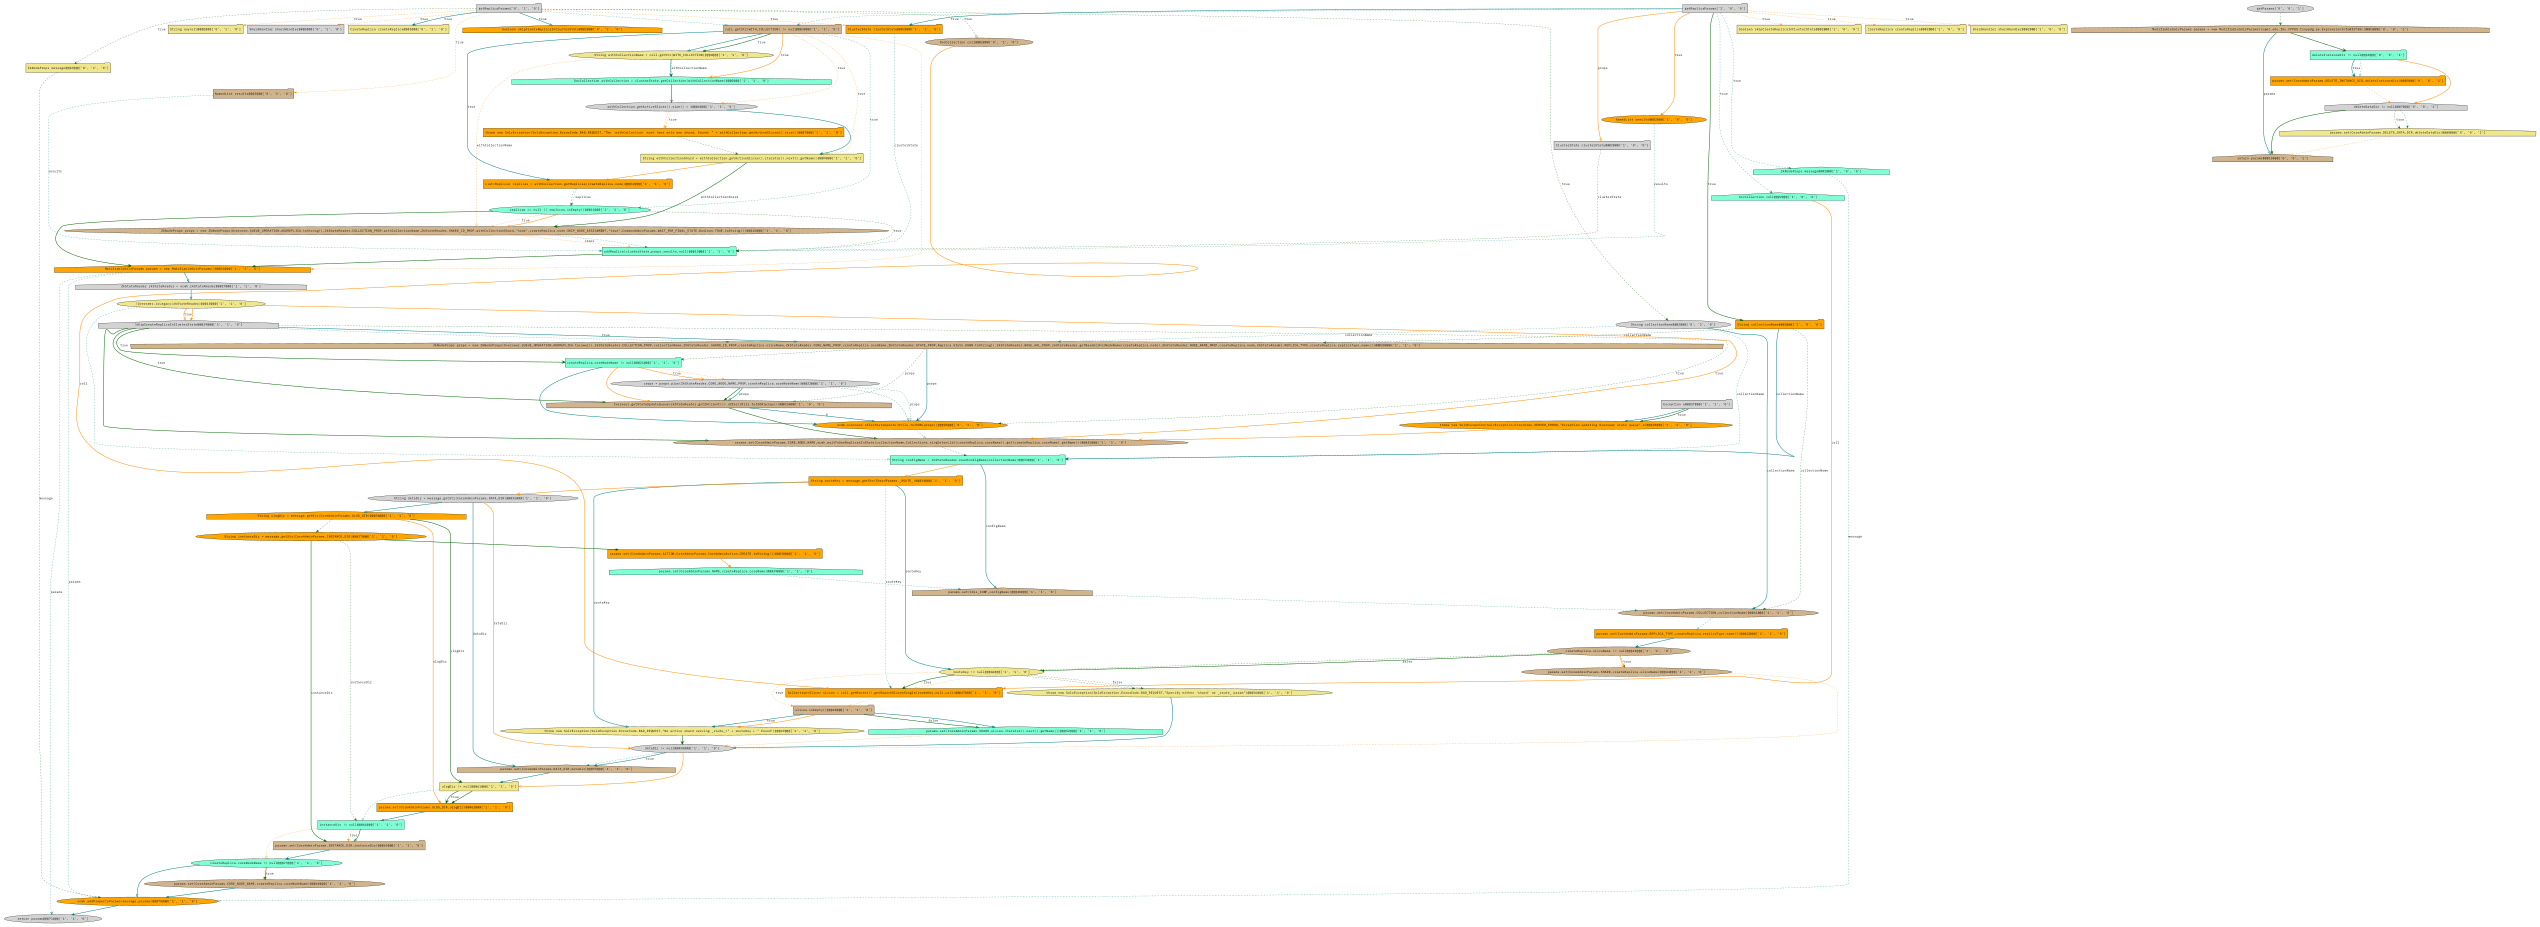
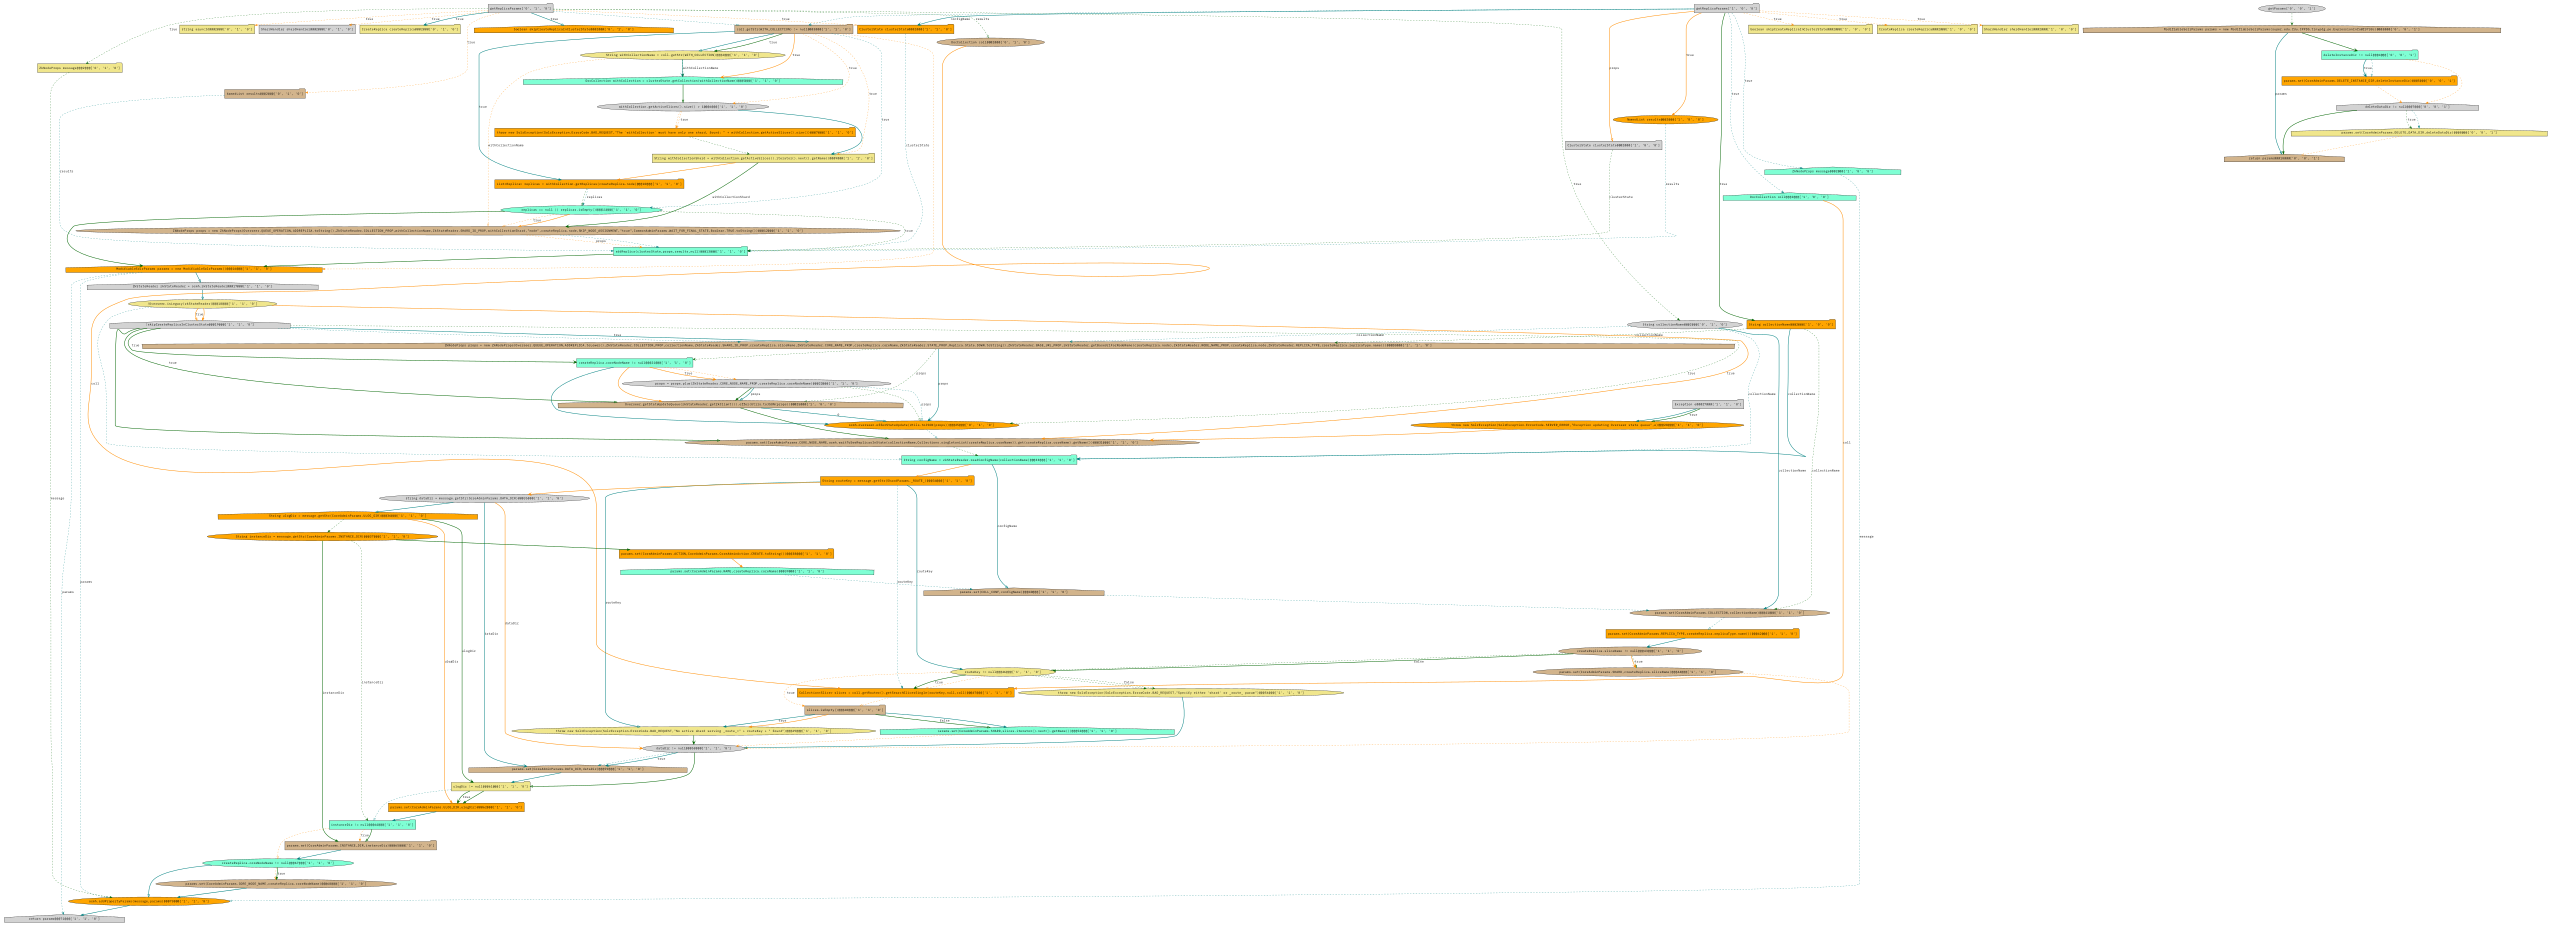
edge "getReplicaParams['1', '0', '0']" -> "ClusterState clusterState@@@2@@@['1', '1', '0']": label "true" -> "configName"
edge "getReplicaParams['0', '1', '0']" -> "DocCollection coll@@@2@@@['0', '1', '0']": label "true" -> "results"
edge "deleteInstanceDir != null@@@4@@@['0', '0', '1']" -> "deleteDataDir != null@@@7@@@['0', '0', '1']": style bold -> dashed
edge "dataDir != null@@@58@@@['1', '1', '0']" -> "ulogDir != null@@@61@@@['1', '1', '0']": color darkorange -> darkgreen
node "return params@@@71@@@['1', '1', '0']": shape ellipse -> house
